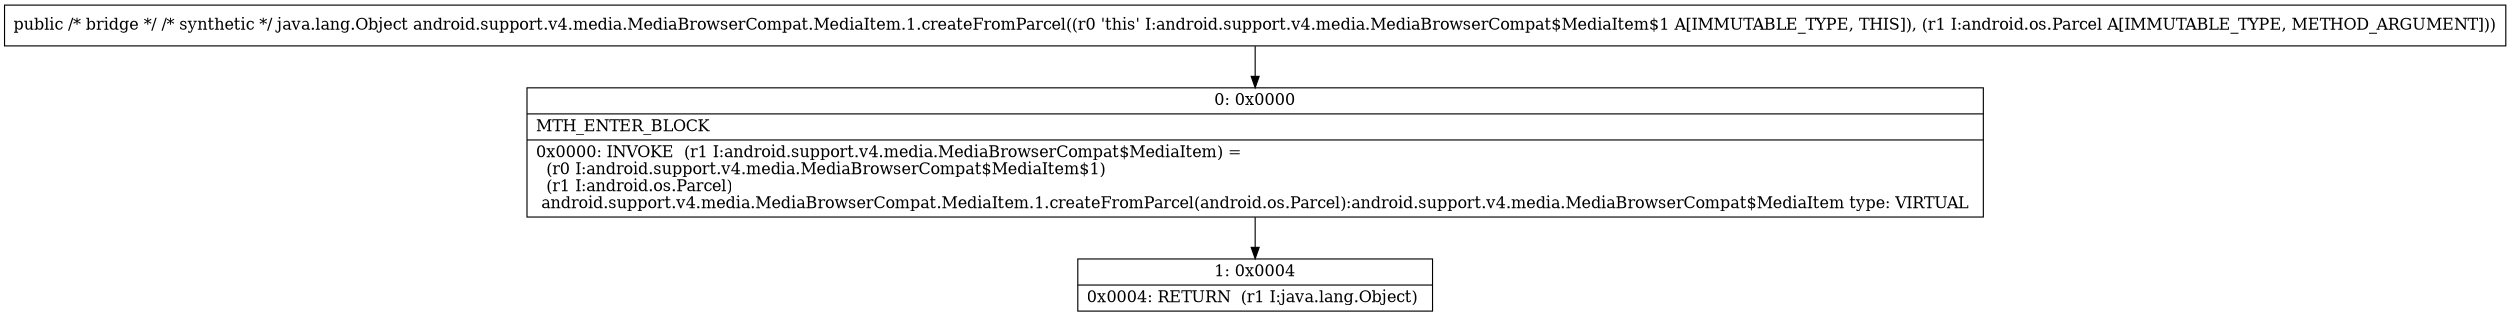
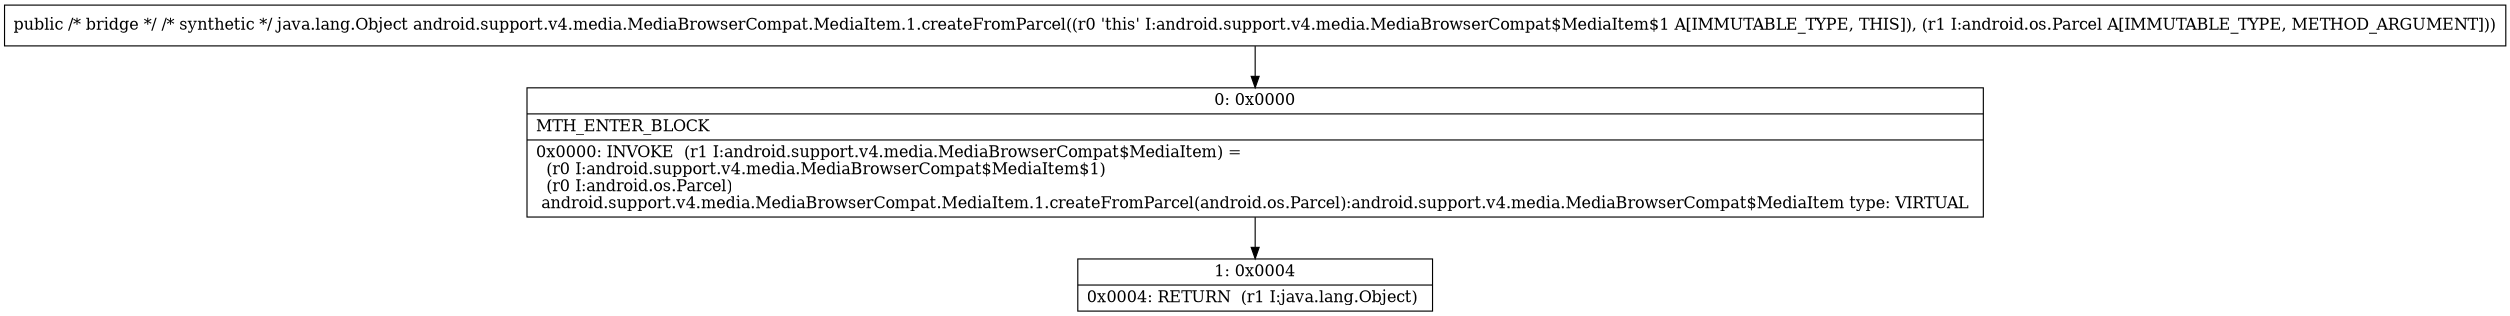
node "0: 0x0000": text "(r1 I:android.os.Parcel)" -> "(r0 I:android.os.Parcel)"
